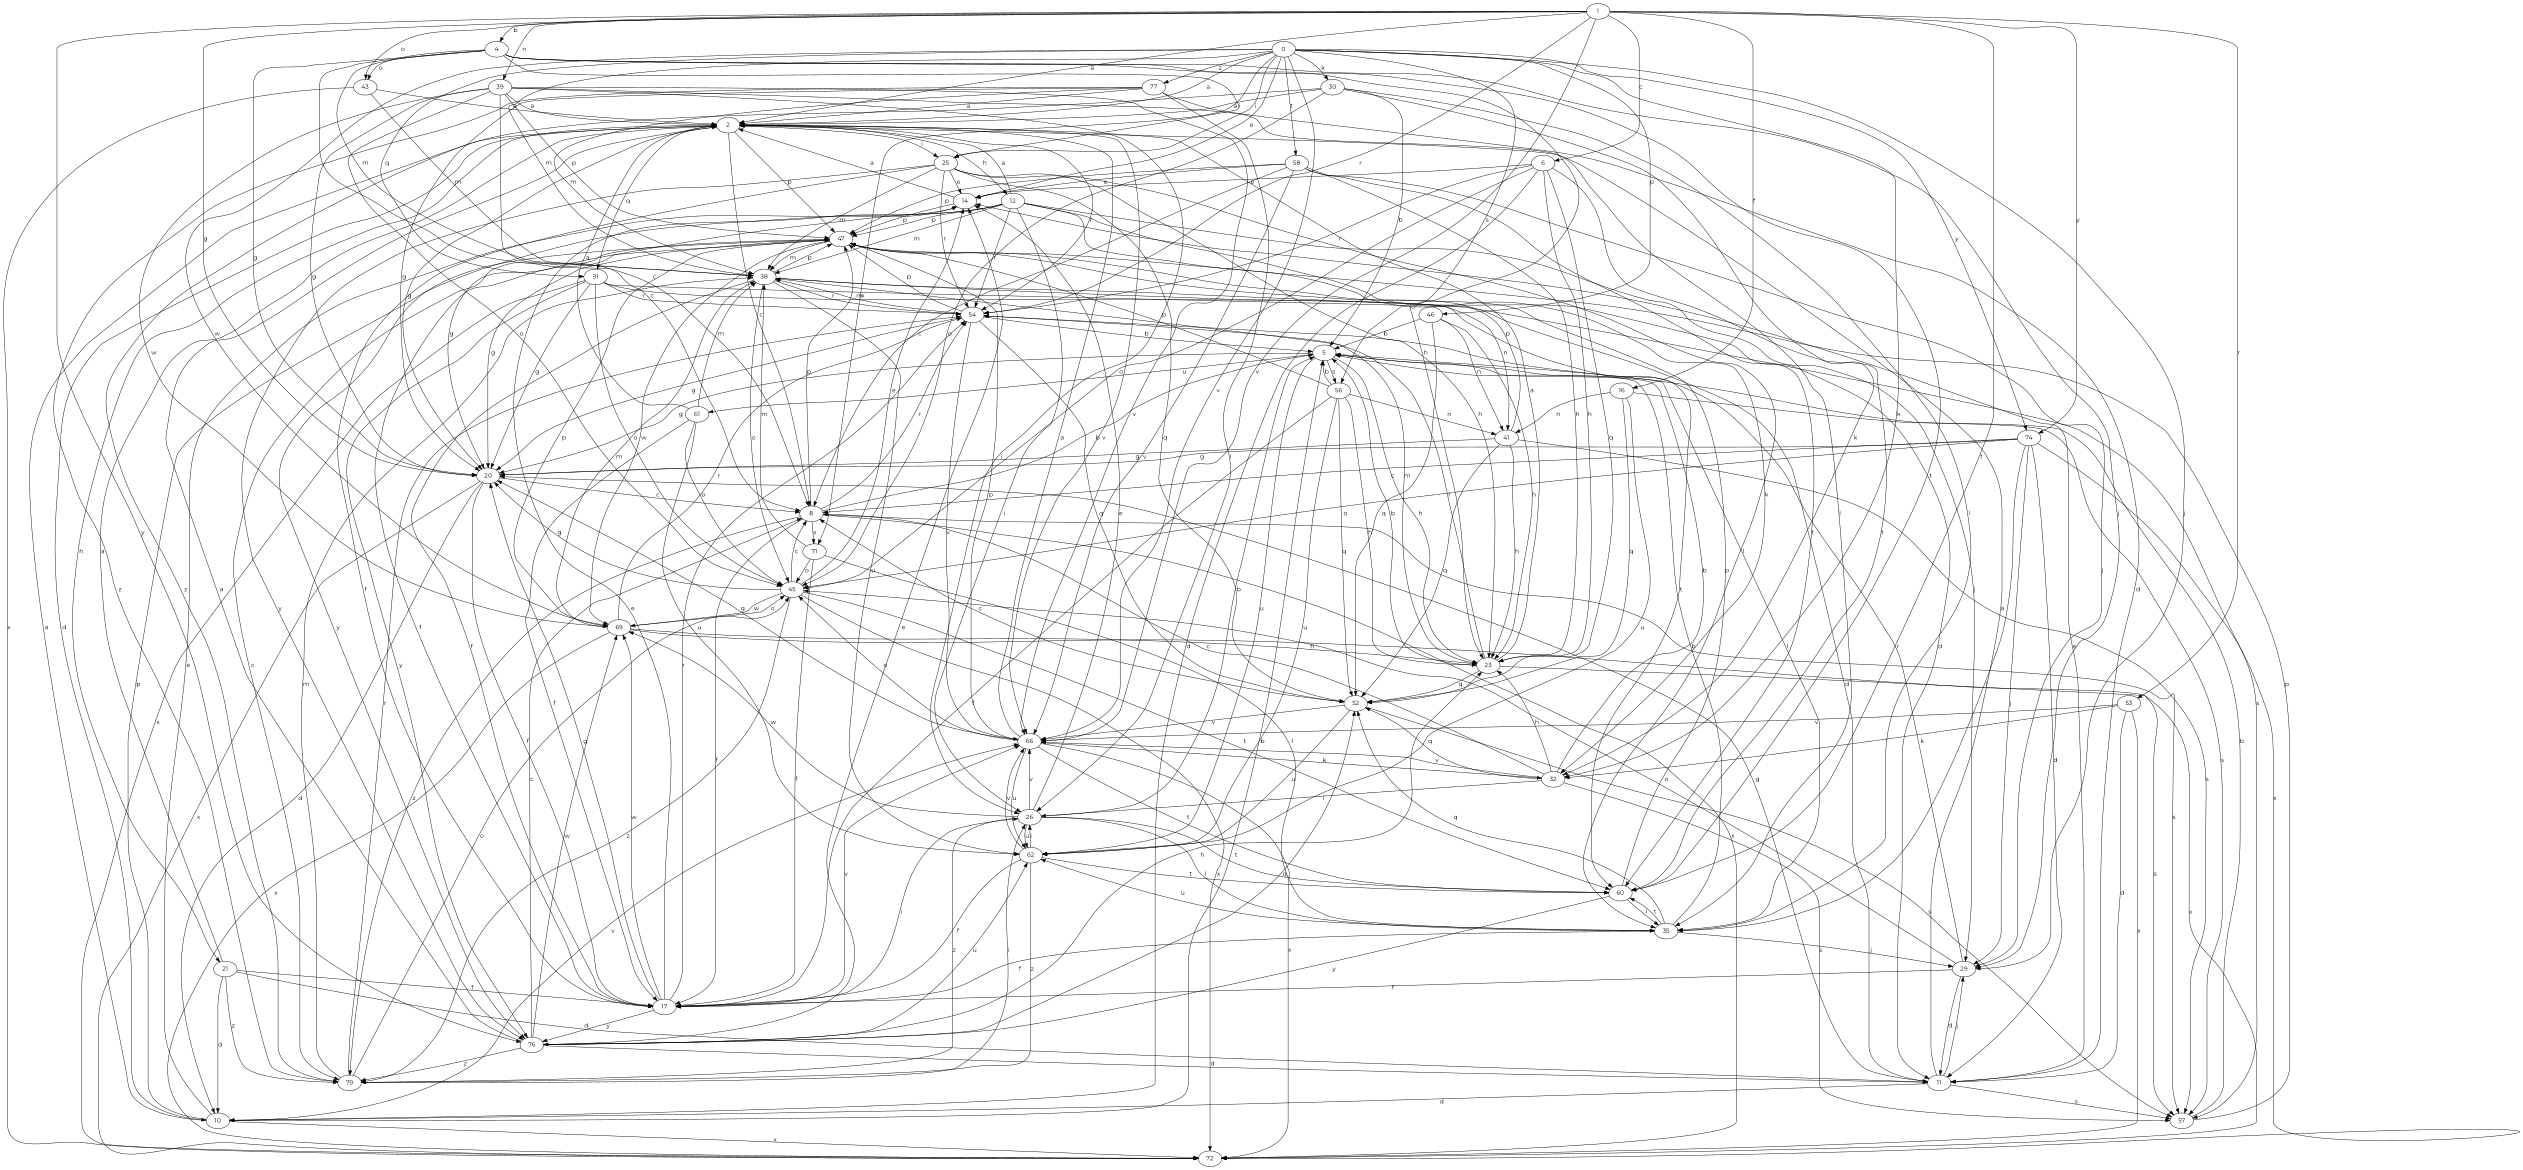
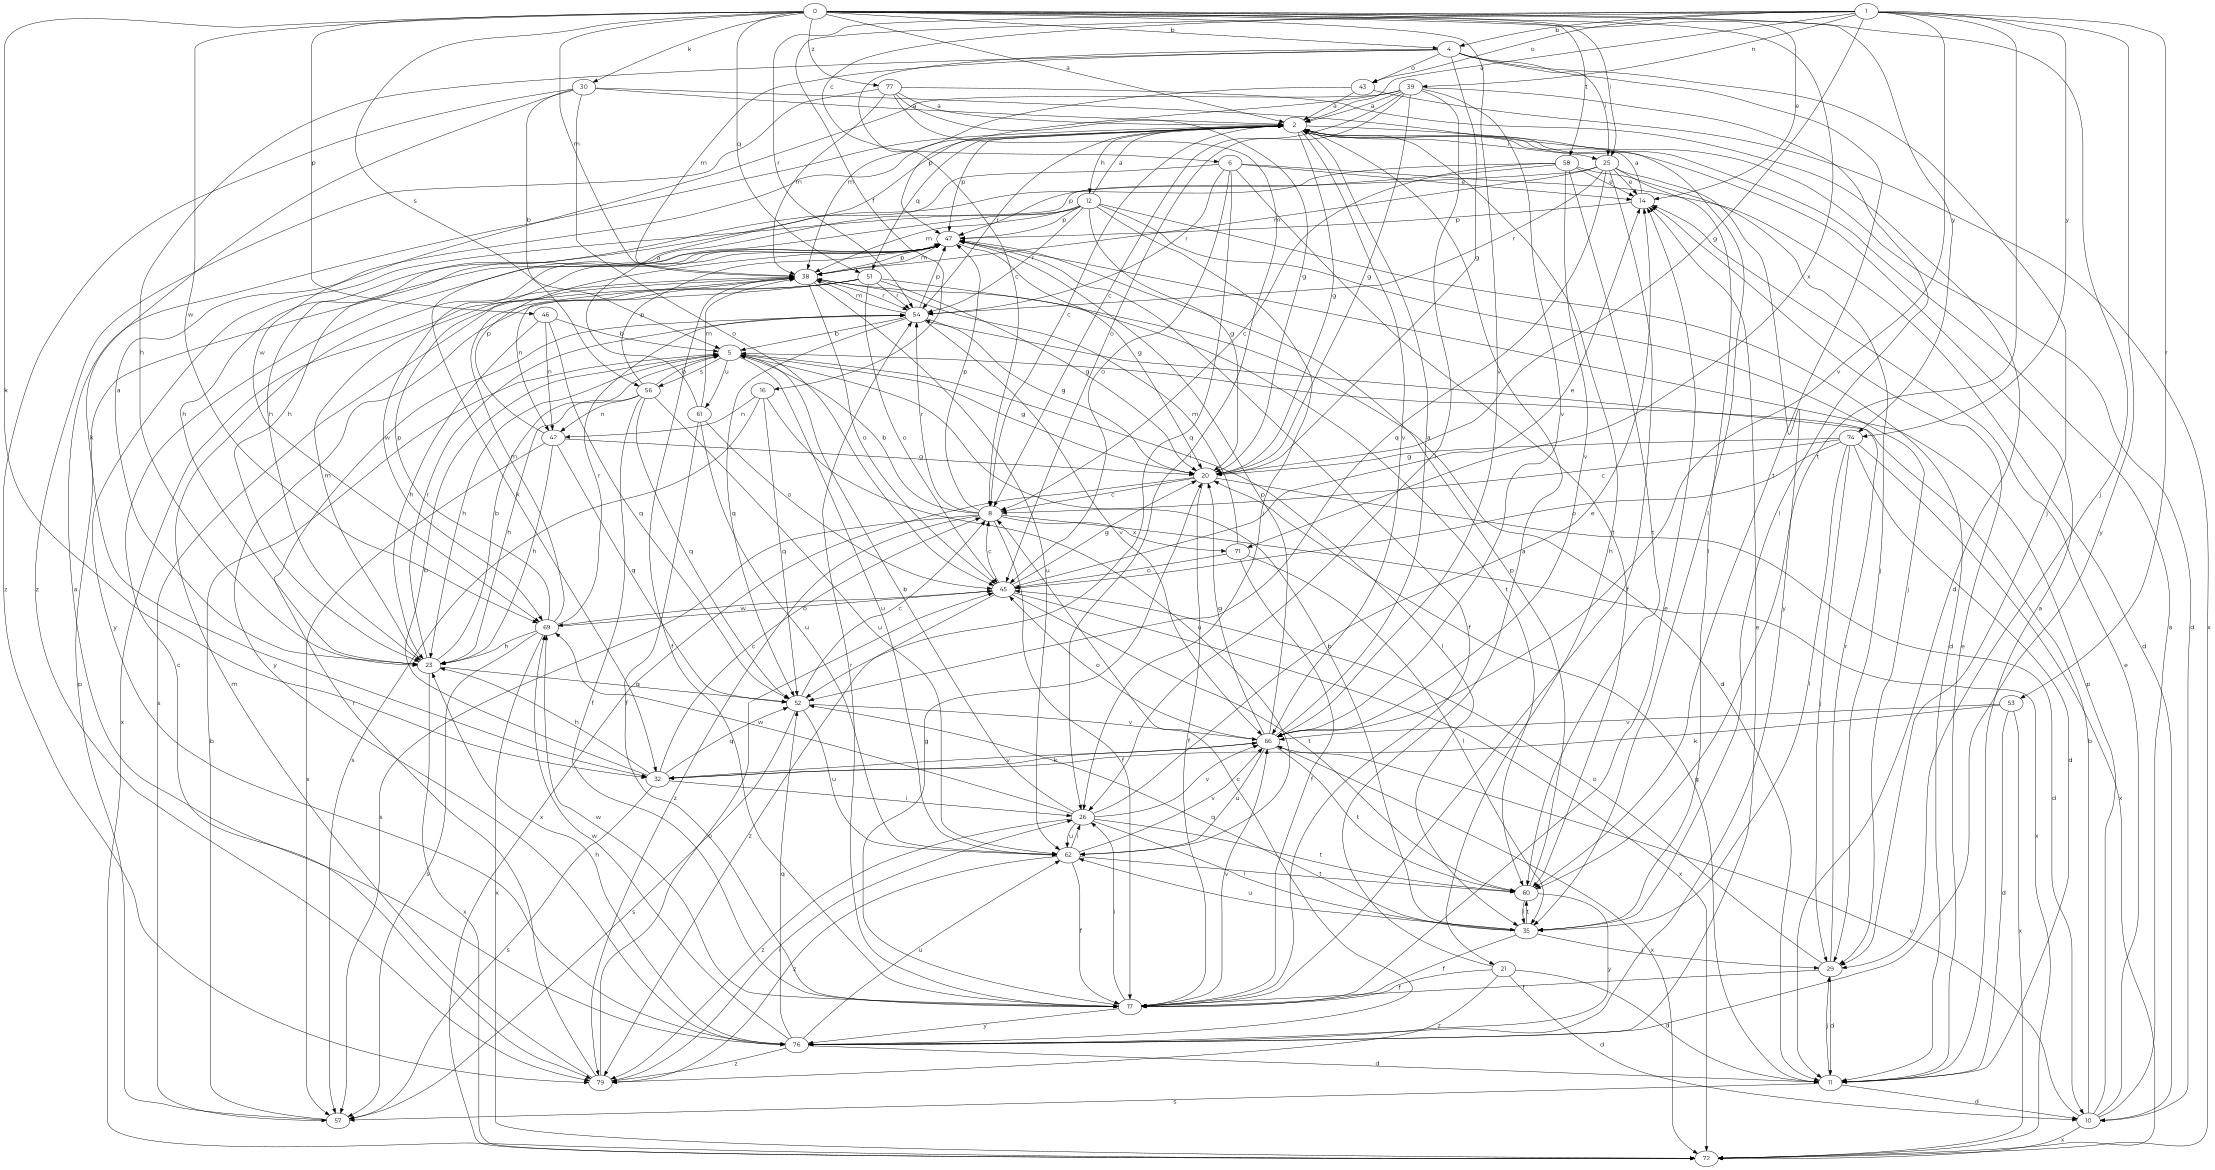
edge "0" -> "4": added, label "b"
node "91": label "91" -> "51"
node "41": label "41" -> "42"
